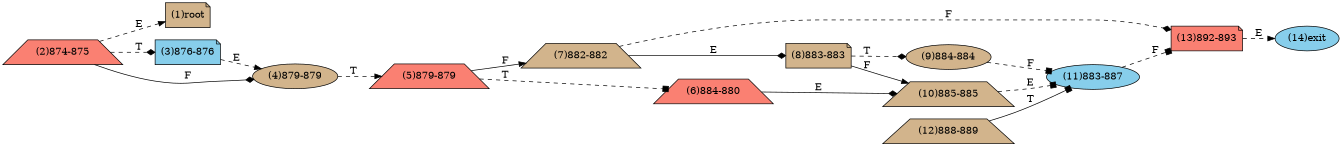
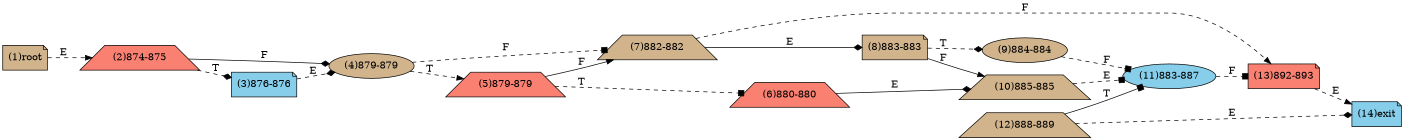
edge "(7)882-882" -> "(13)892-893": arrowhead diamond -> normal
edge "(2)874-875" -> "(1)root": reversed
node "(14)exit": shape ellipse -> note
edge "(4)879-879" -> "(7)882-882": added, label "F"
edge "(3)876-876" -> "(4)879-879": arrowhead normal -> diamond
node "(6)884-880": label "(6)884-880" -> "(6)880-880"
edge "(12)888-889" -> "(14)exit": added, label "E"
